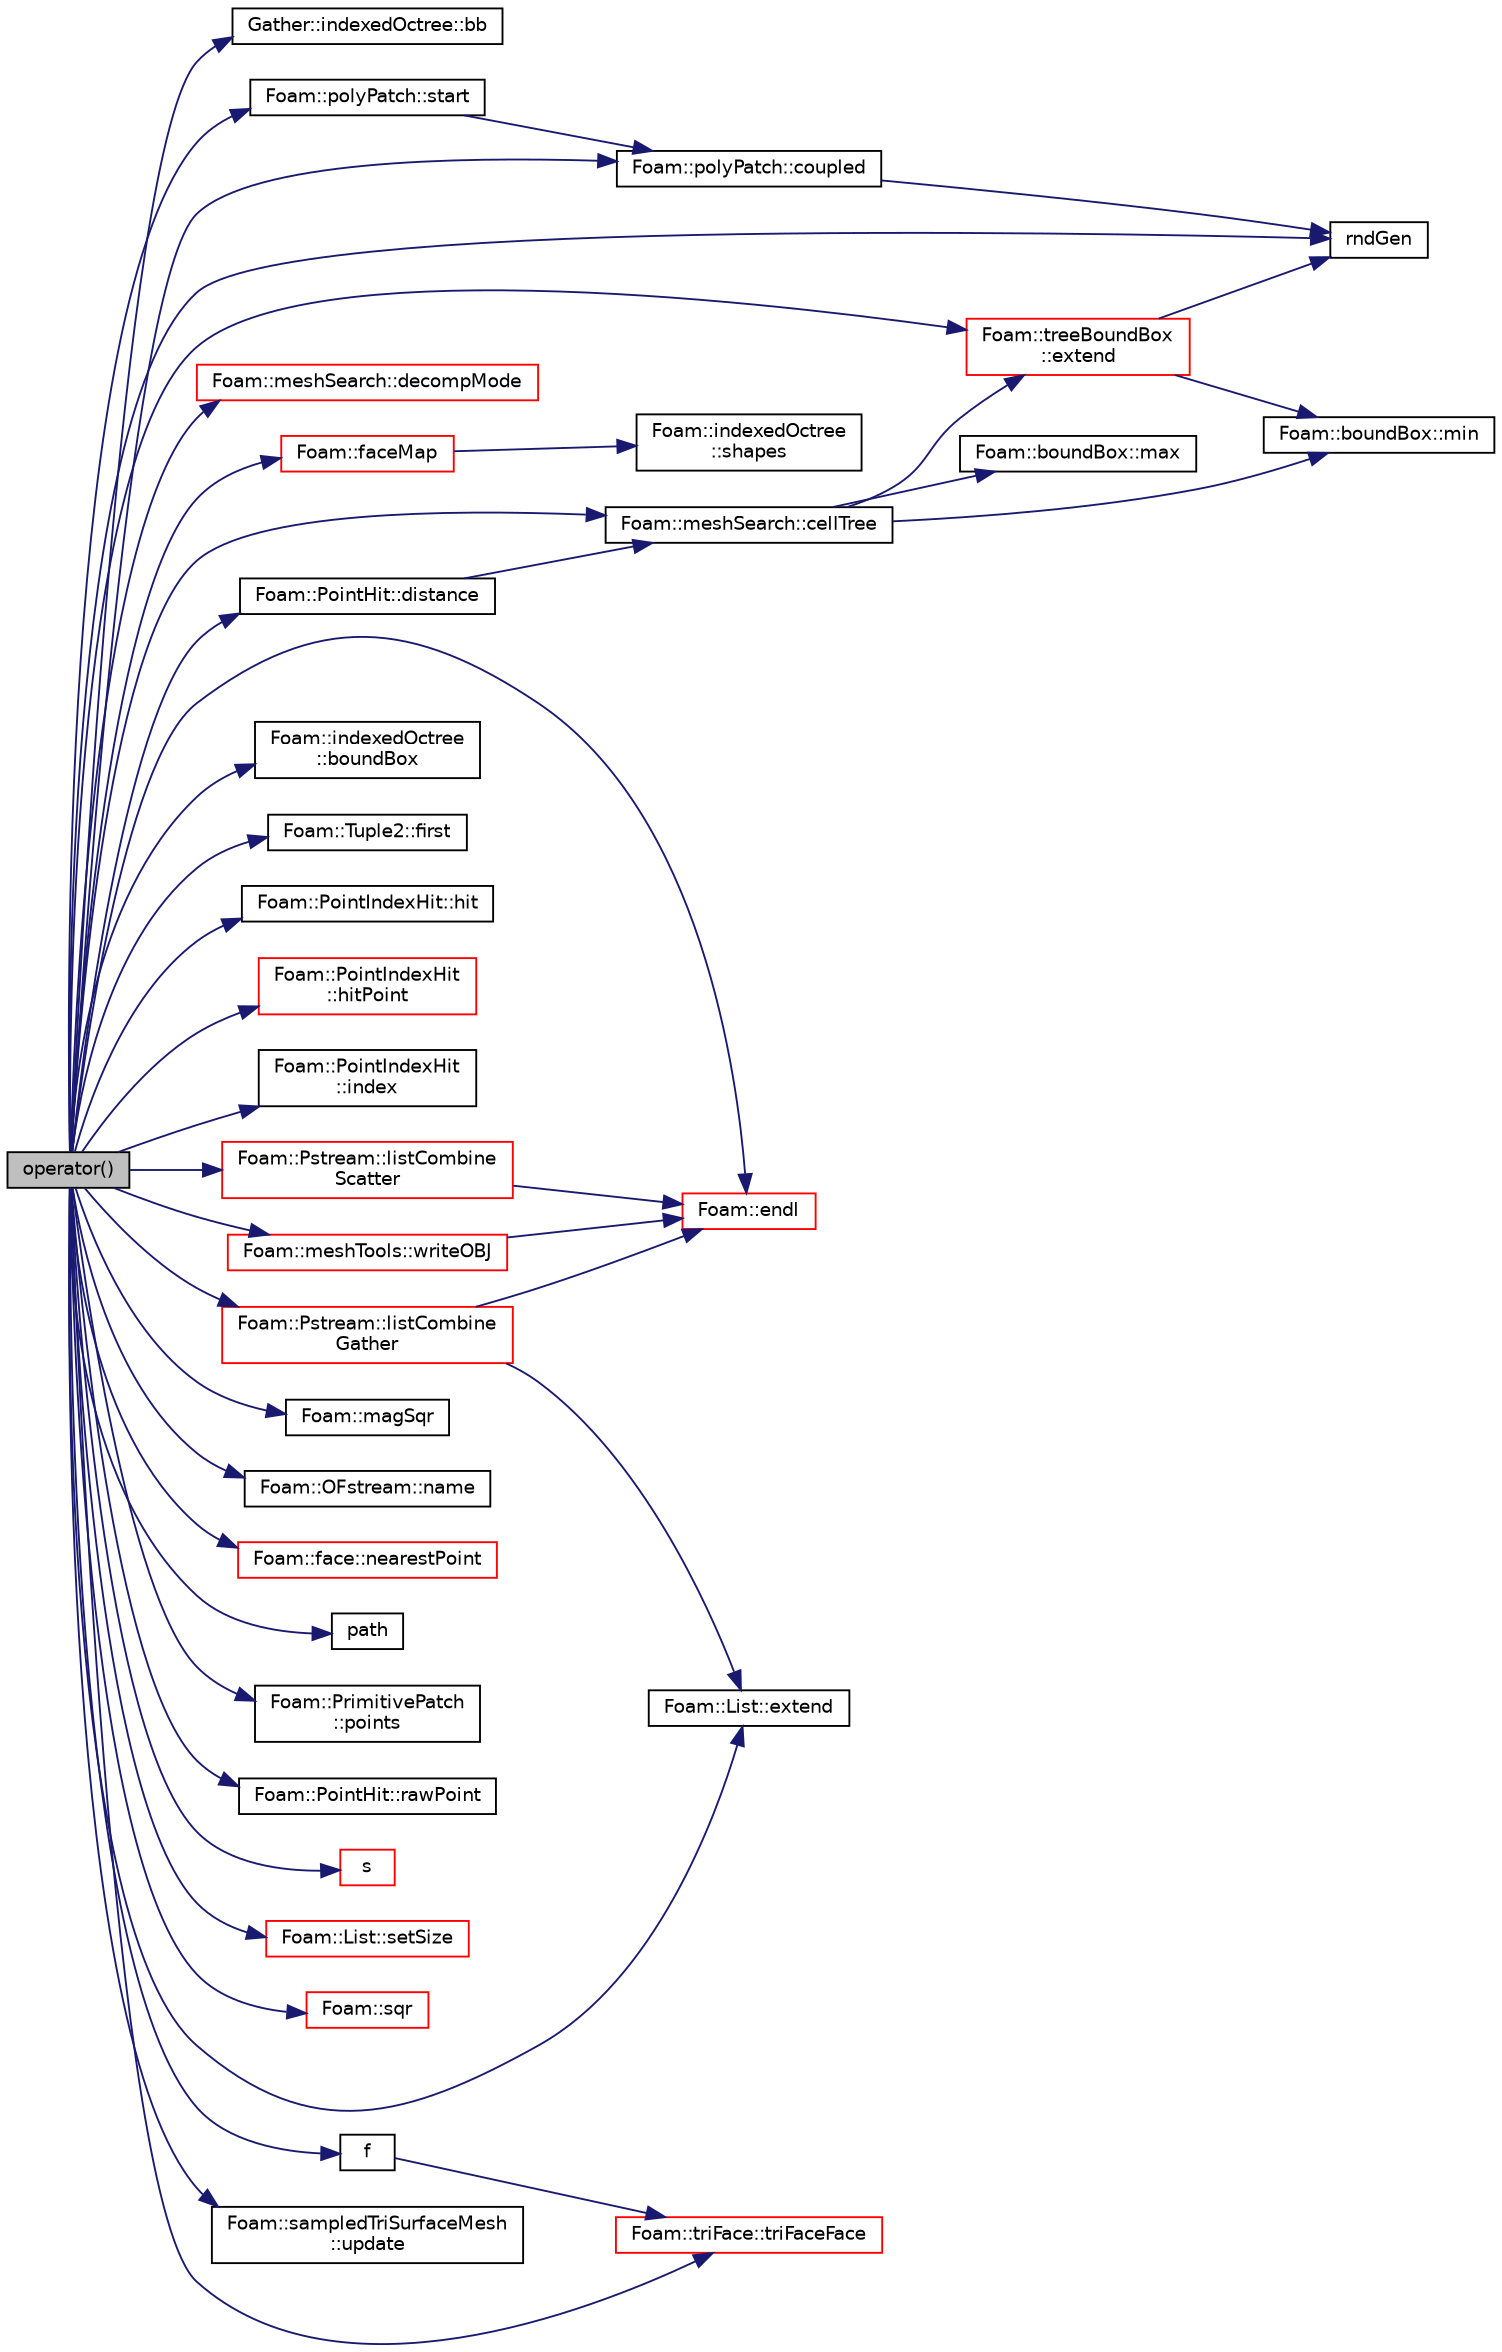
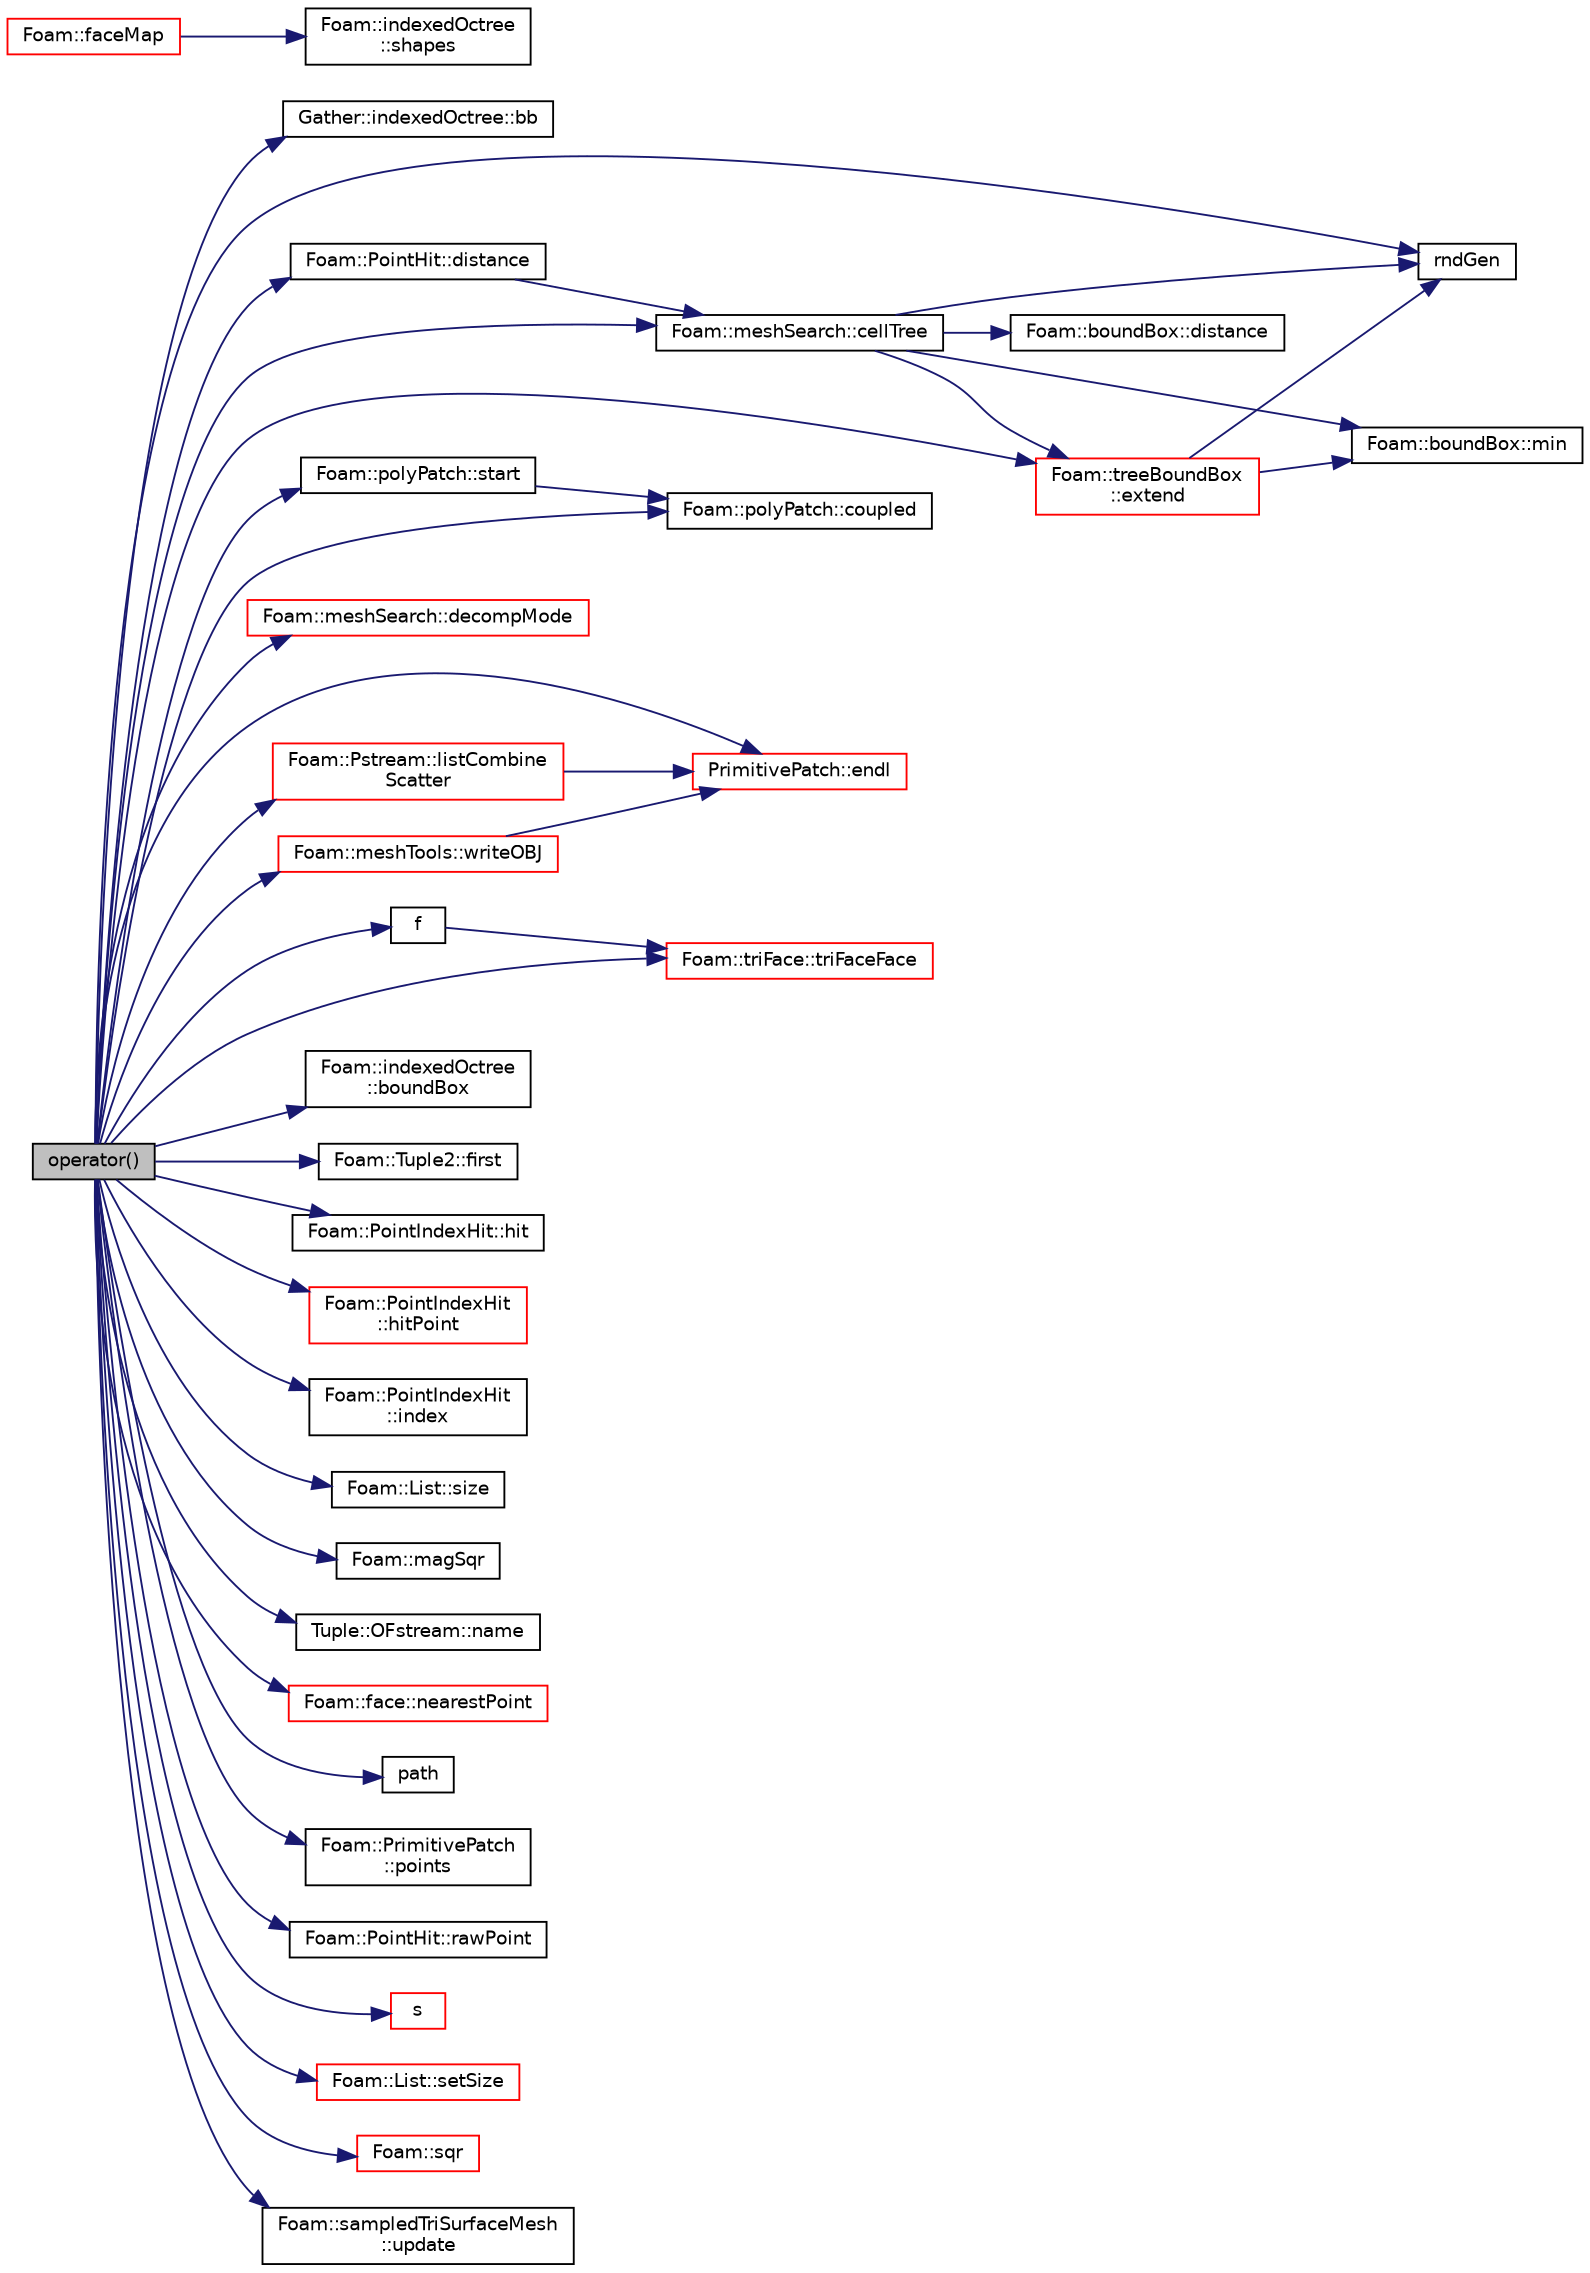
edge "Foam::polyPatch::coupled" -> "rndGen": now "Foam::meshSearch::cellTree" -> "rndGen"
node "Foam::boundBox::max": label "Foam::boundBox::max" -> "Foam::boundBox::distance"
edge "operator()" -> "Foam::faceMap": removed
node "Foam::endl": label "Foam::endl" -> "PrimitivePatch::endl"
node "Foam::Pstream::listCombine Gather": removed
node "Foam::OFstream::name": label "Foam::OFstream::name" -> "Tuple::OFstream::name"
node "Foam::List::extend": label "Foam::List::extend" -> "Foam::List::size"
